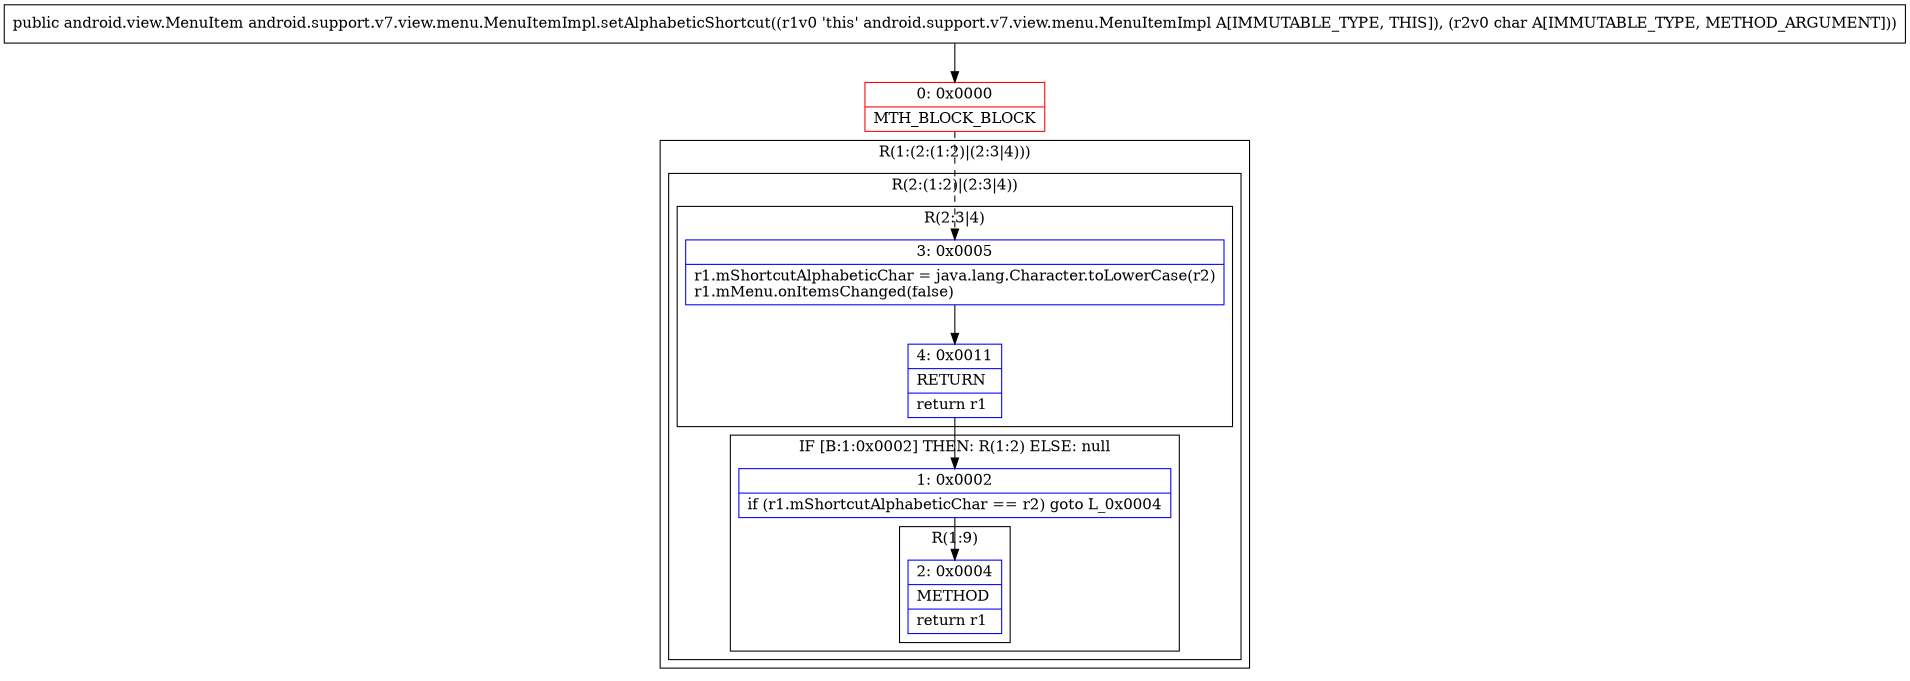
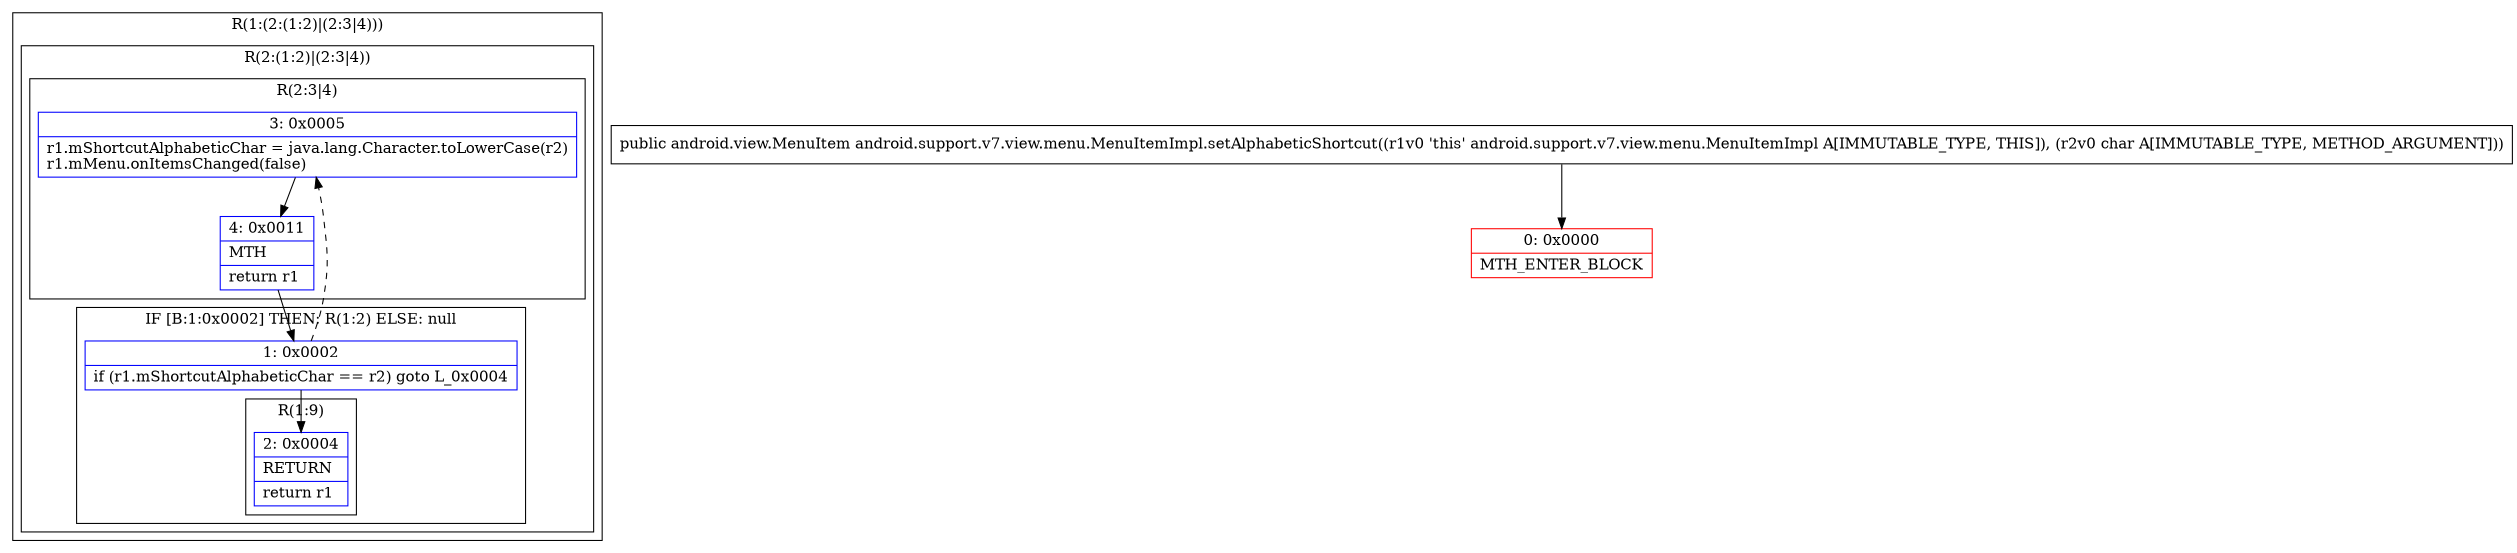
node "0: 0x0000": text "MTH_BLOCK_BLOCK" -> "MTH_ENTER_BLOCK"
edge "0: 0x0000" -> "3: 0x0005": now "1: 0x0002" -> "3: 0x0005"
node "4: 0x0011": text "RETURN" -> "MTH"
node "2: 0x0004": text "METHOD" -> "RETURN"
